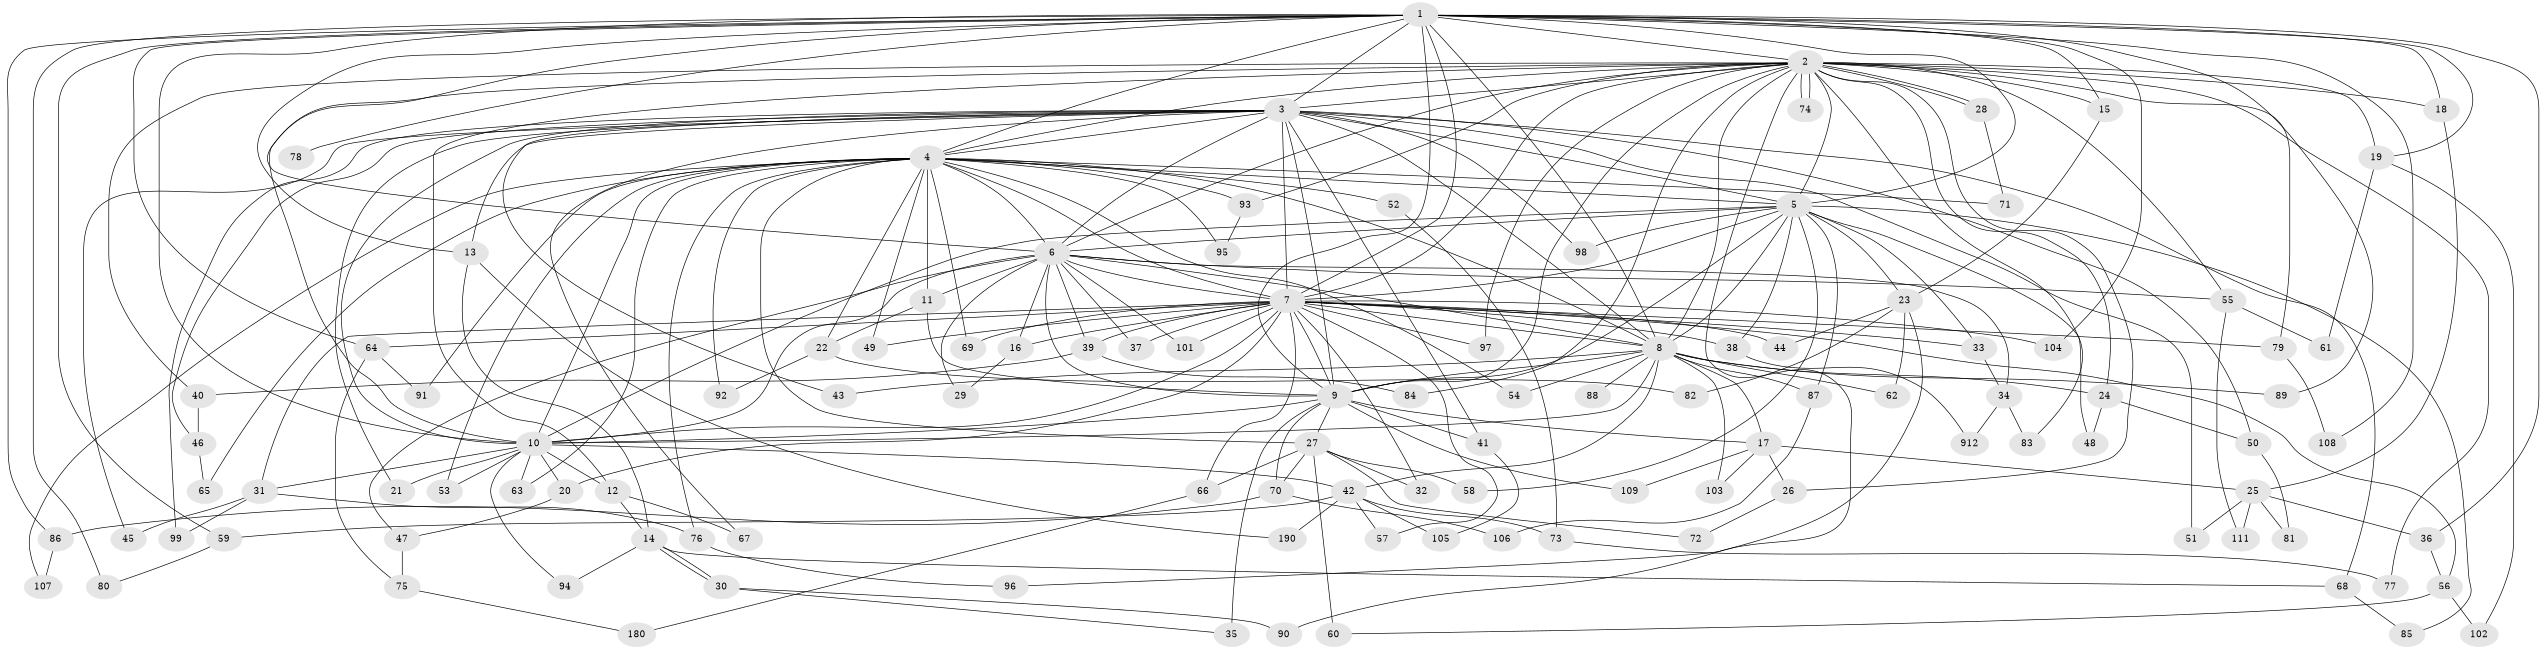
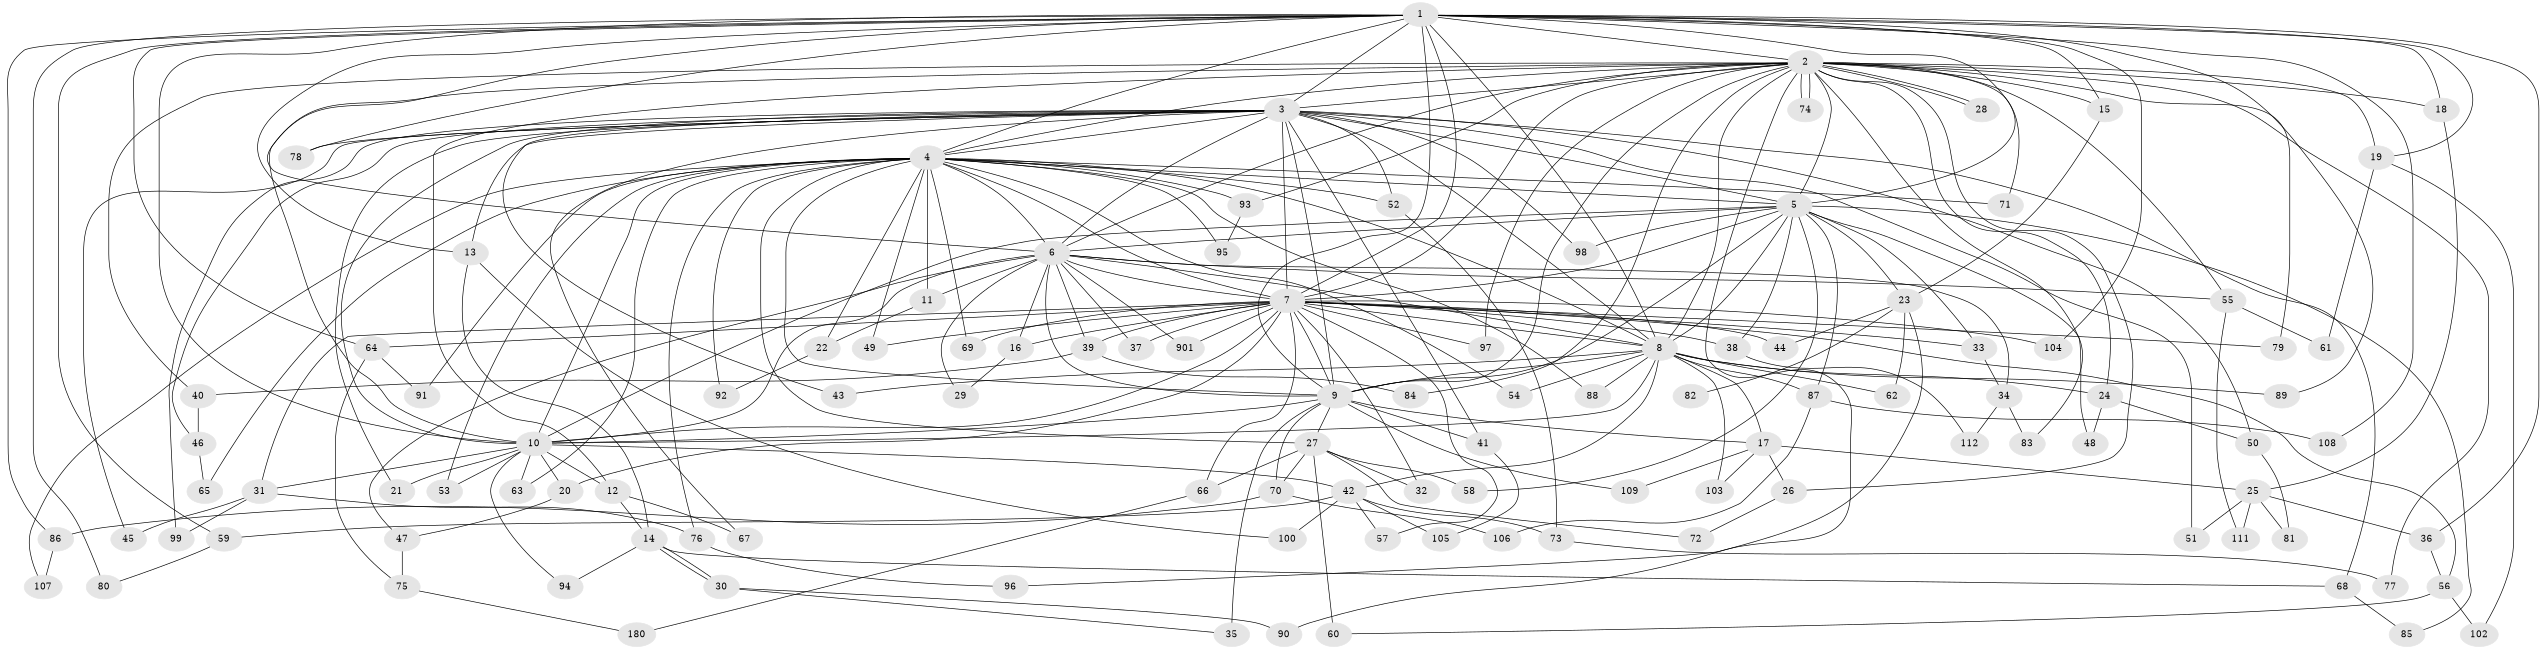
edge "3" -- "78": added
edge "3" -- "52": added
edge "28" -- "71": now "2" -- "71"
edge "4" -- "88": added
node "101": label "101" -> "901"
edge "22" -- "82": removed
edge "11" -- "9": now "4" -- "9"
edge "79" -- "108": now "87" -- "108"
node "912": label "912" -> "112"
node "190": label "190" -> "100"
